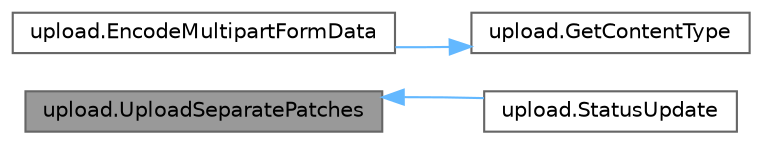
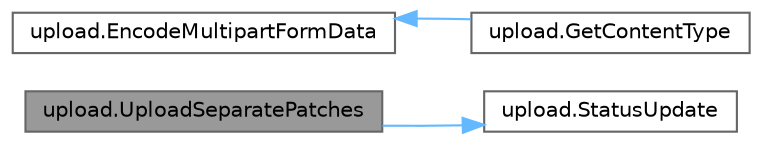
edge "upload.EncodeMultipartFormData" -> "upload.GetContentType": reversed
edge "upload.StatusUpdate" -> "upload.UploadSeparatePatches": reversed
